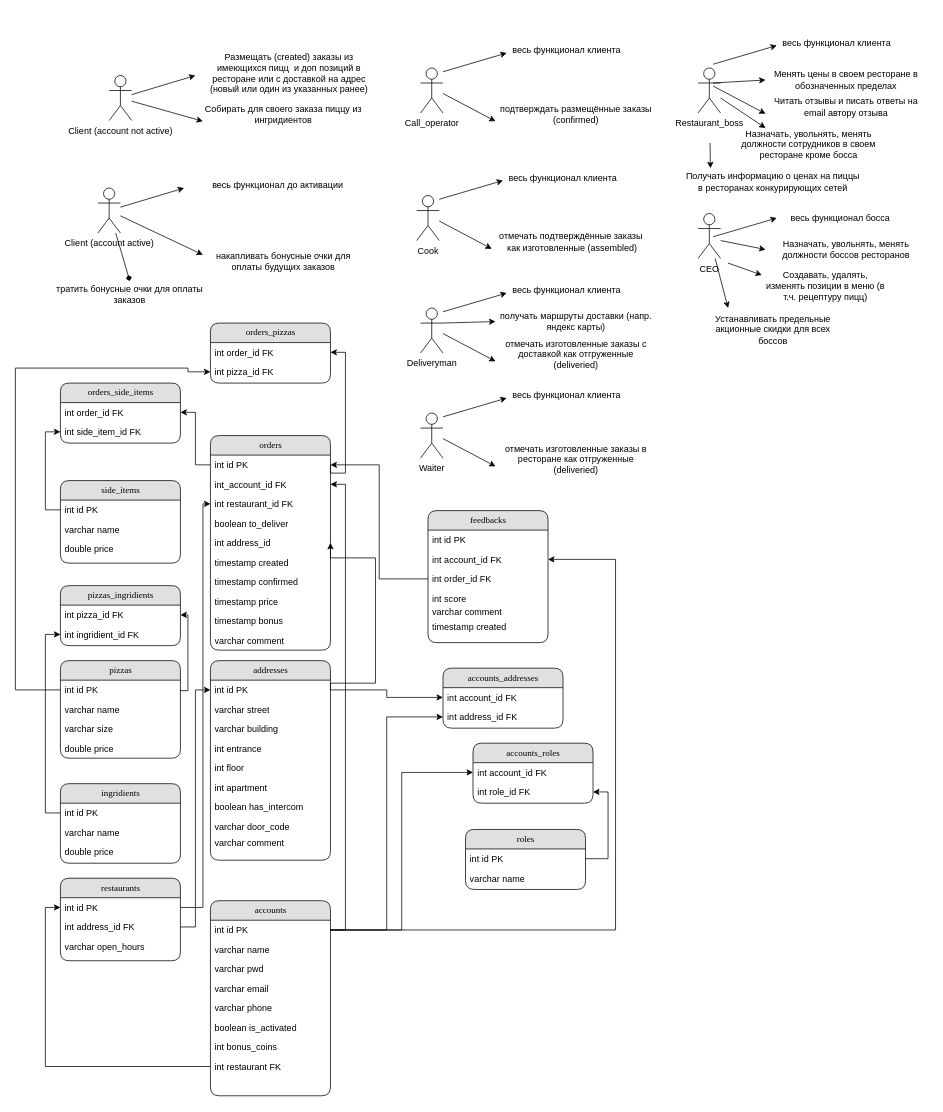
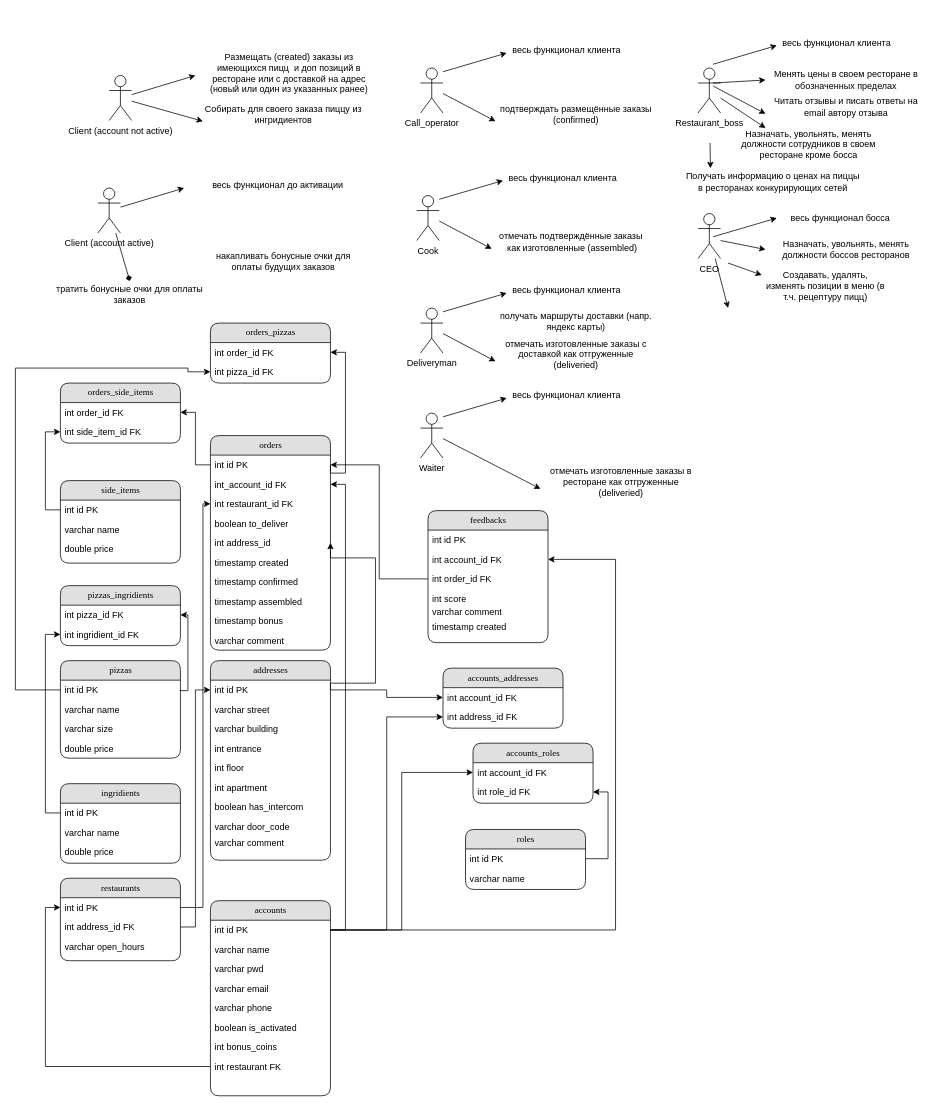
edge "Client (account active)" -> "накапливать бонусные очки для оплаты будущих заказов": removed
edge "Deliveryman" -> "получать маршруты доставки (напр. яндекс карты)": removed
node "Устанавливать предельные акционные скидки для всех боссов": removed
node "отмечать изготовленные заказы в ресторане как отгруженные (deliveried)": moved (576, 459) -> (621, 482)
node "timestamp price": label "timestamp price" -> "timestamp assembled"
